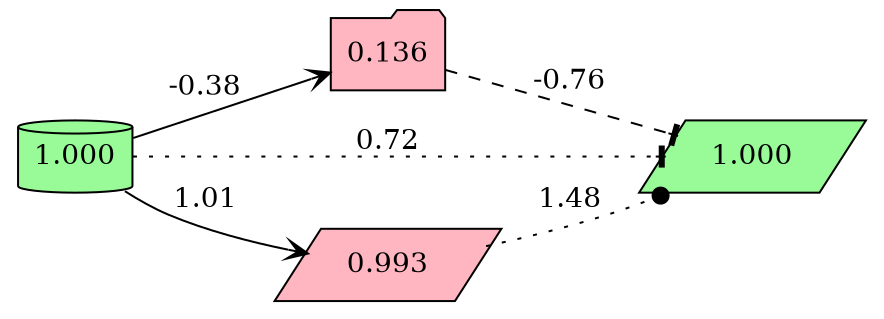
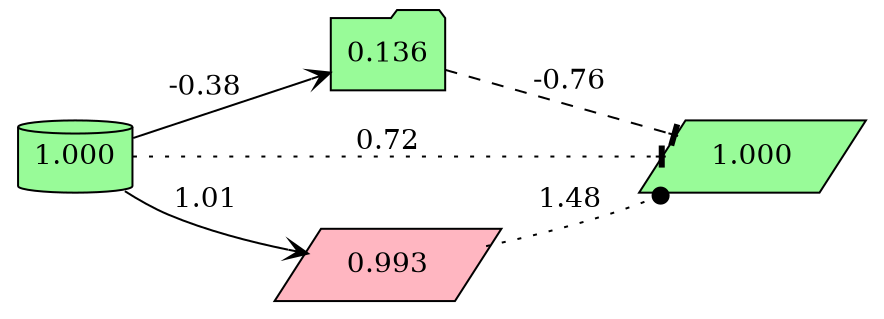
node "0.136": fillcolor lightpink -> palegreen
